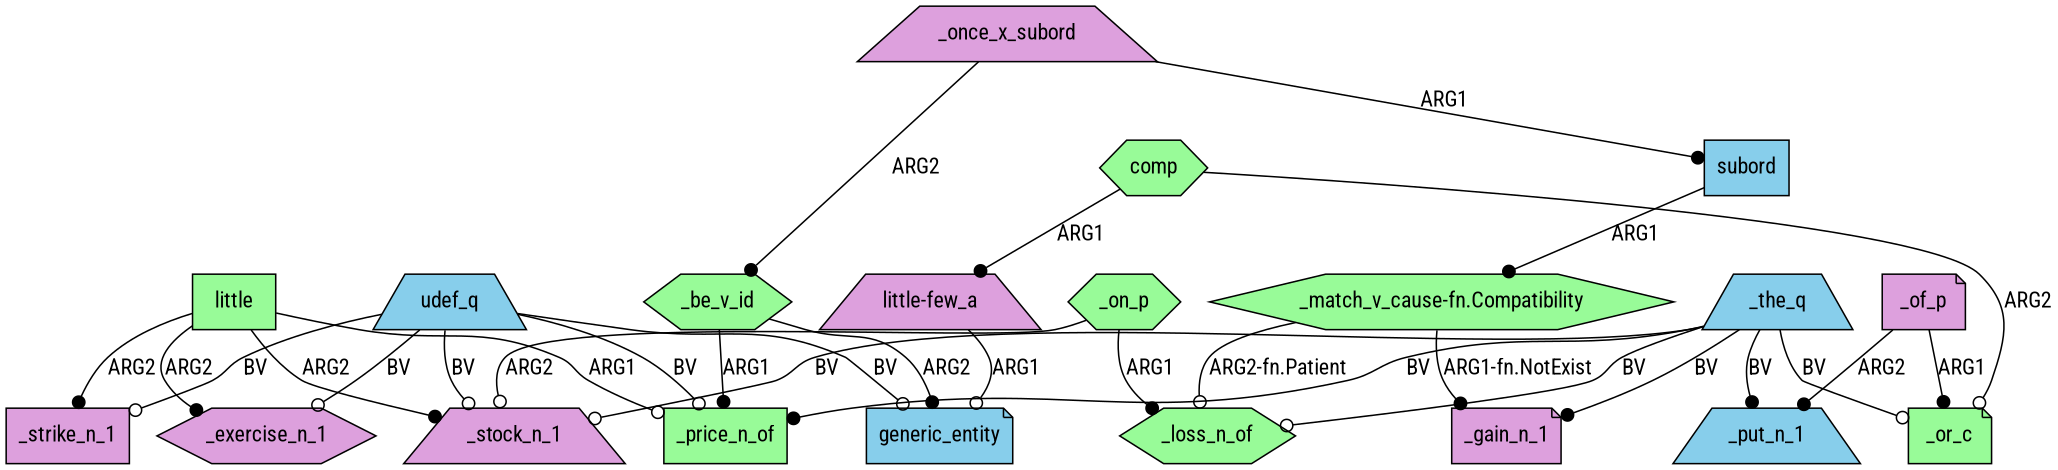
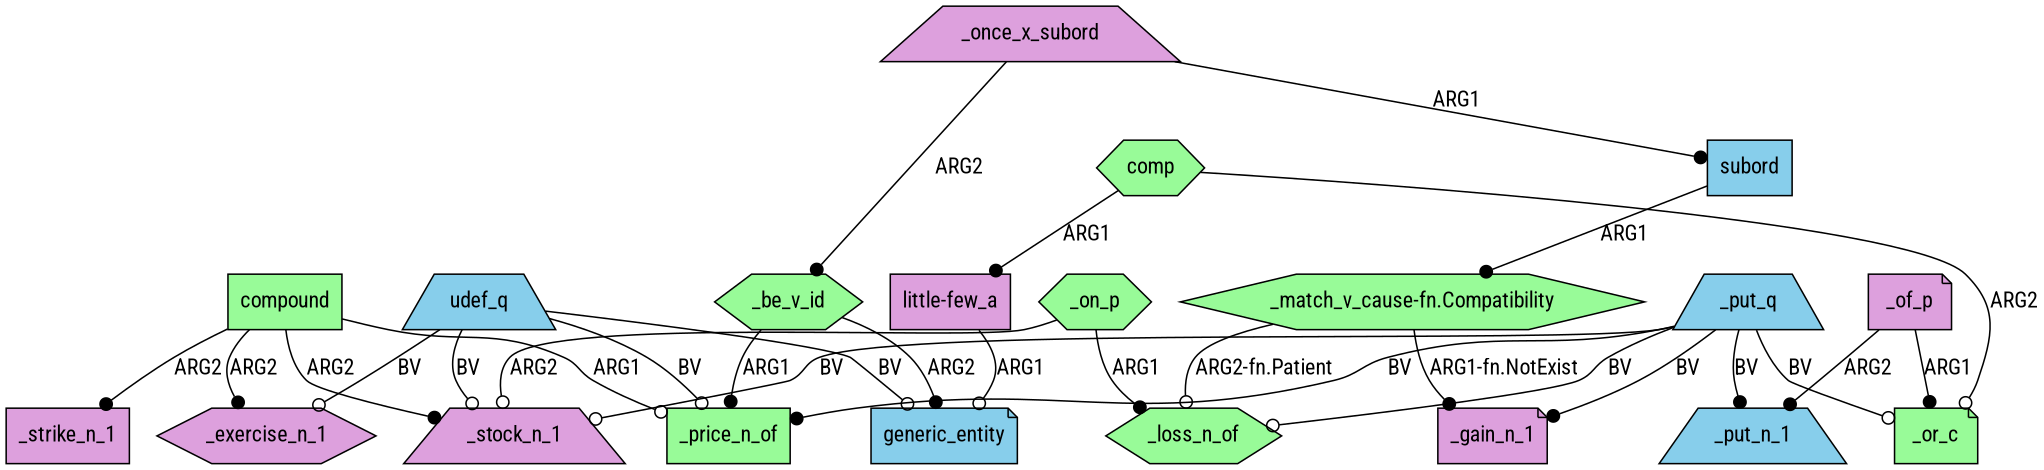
node "little": label "little" -> "compound"
node "little-few_a": shape trapezium -> box
node "_the_q": label "_the_q" -> "_put_q"
edge "udef_q" -> "_strike_n_1": removed, label "BV"
